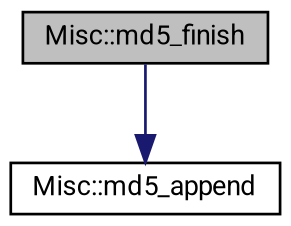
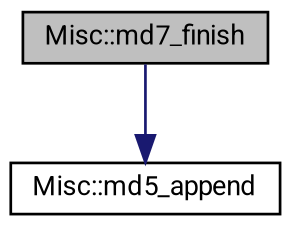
node "Misc::md5_finish": label "Misc::md5_finish" -> "Misc::md7_finish"
